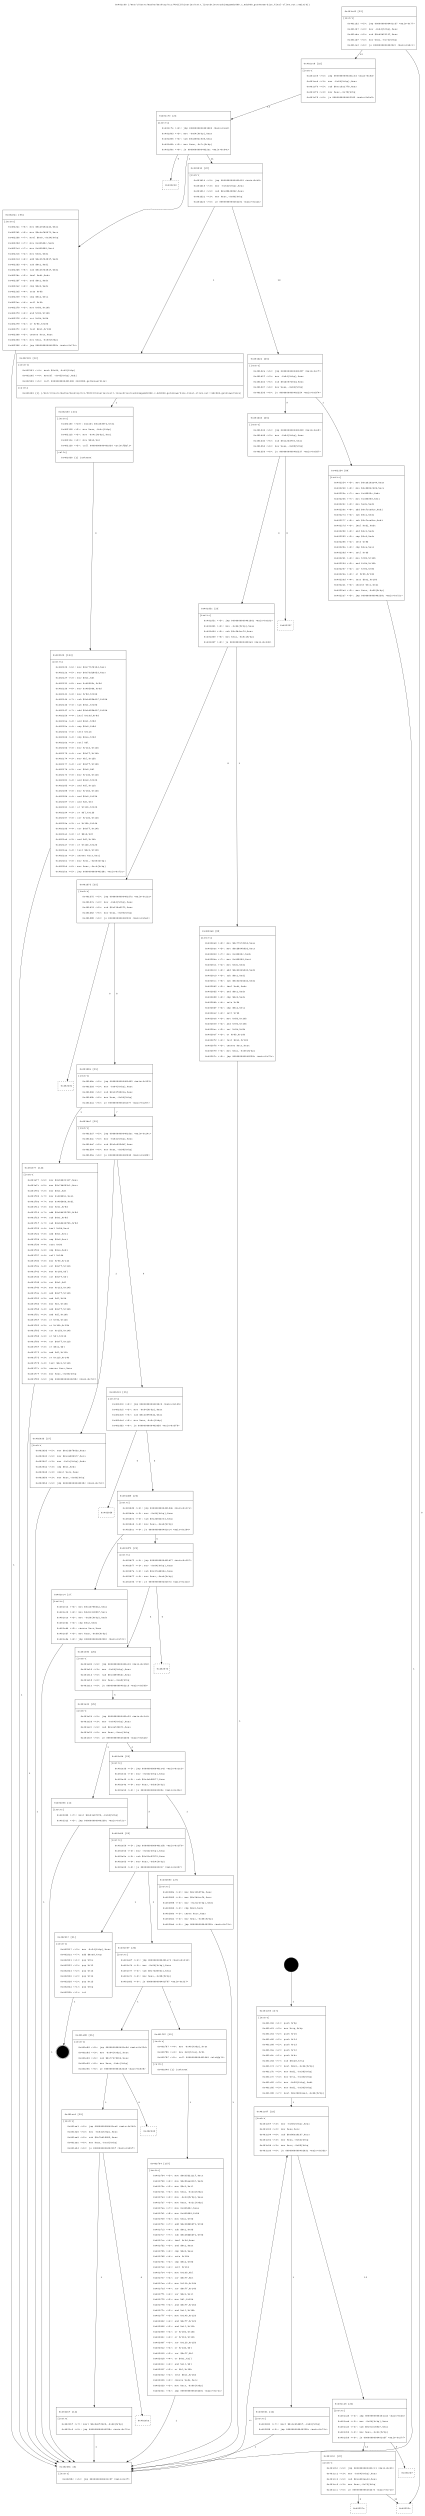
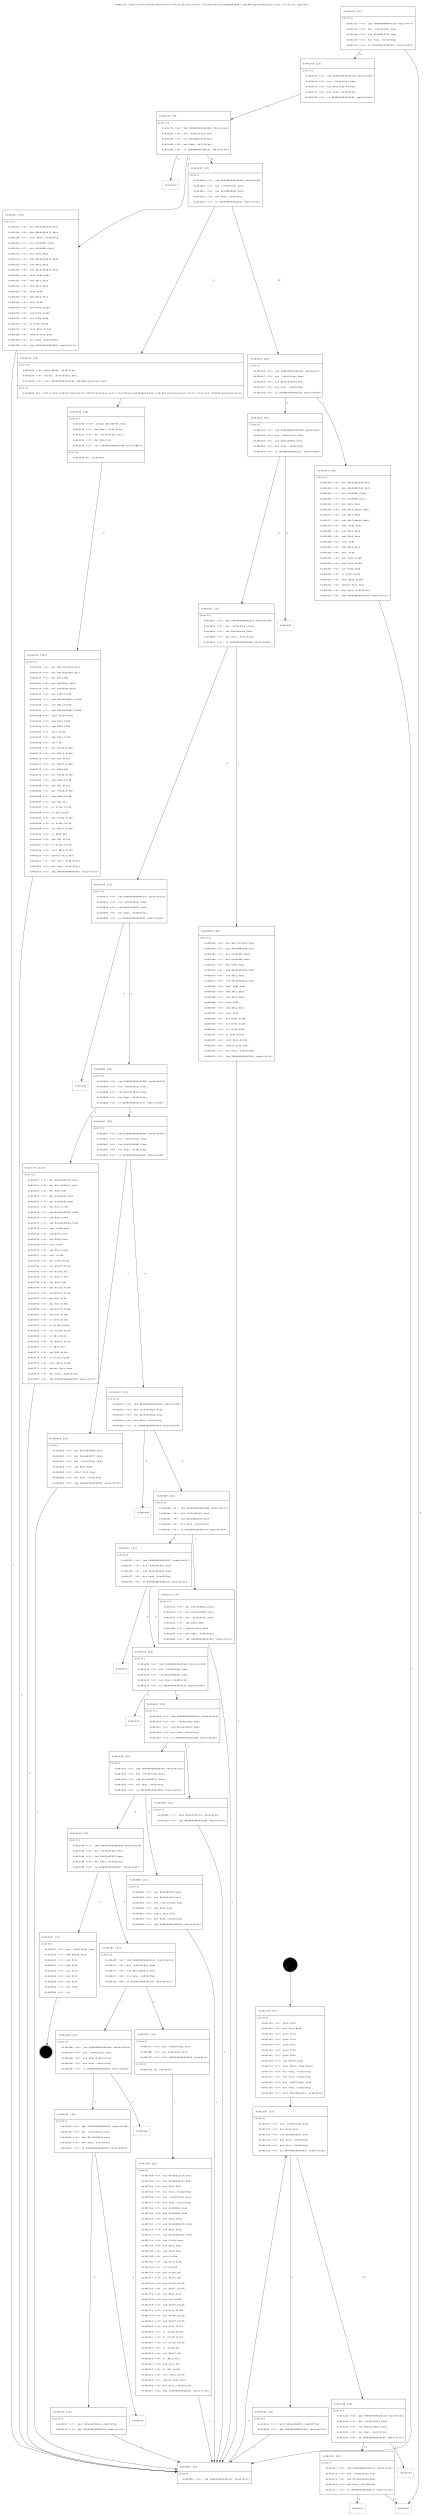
node "0x4021cb": added
